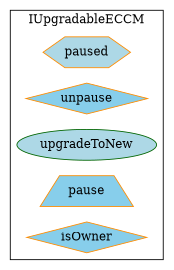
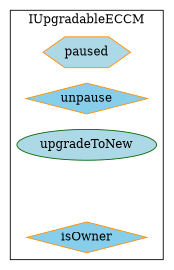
node "pause": removed
